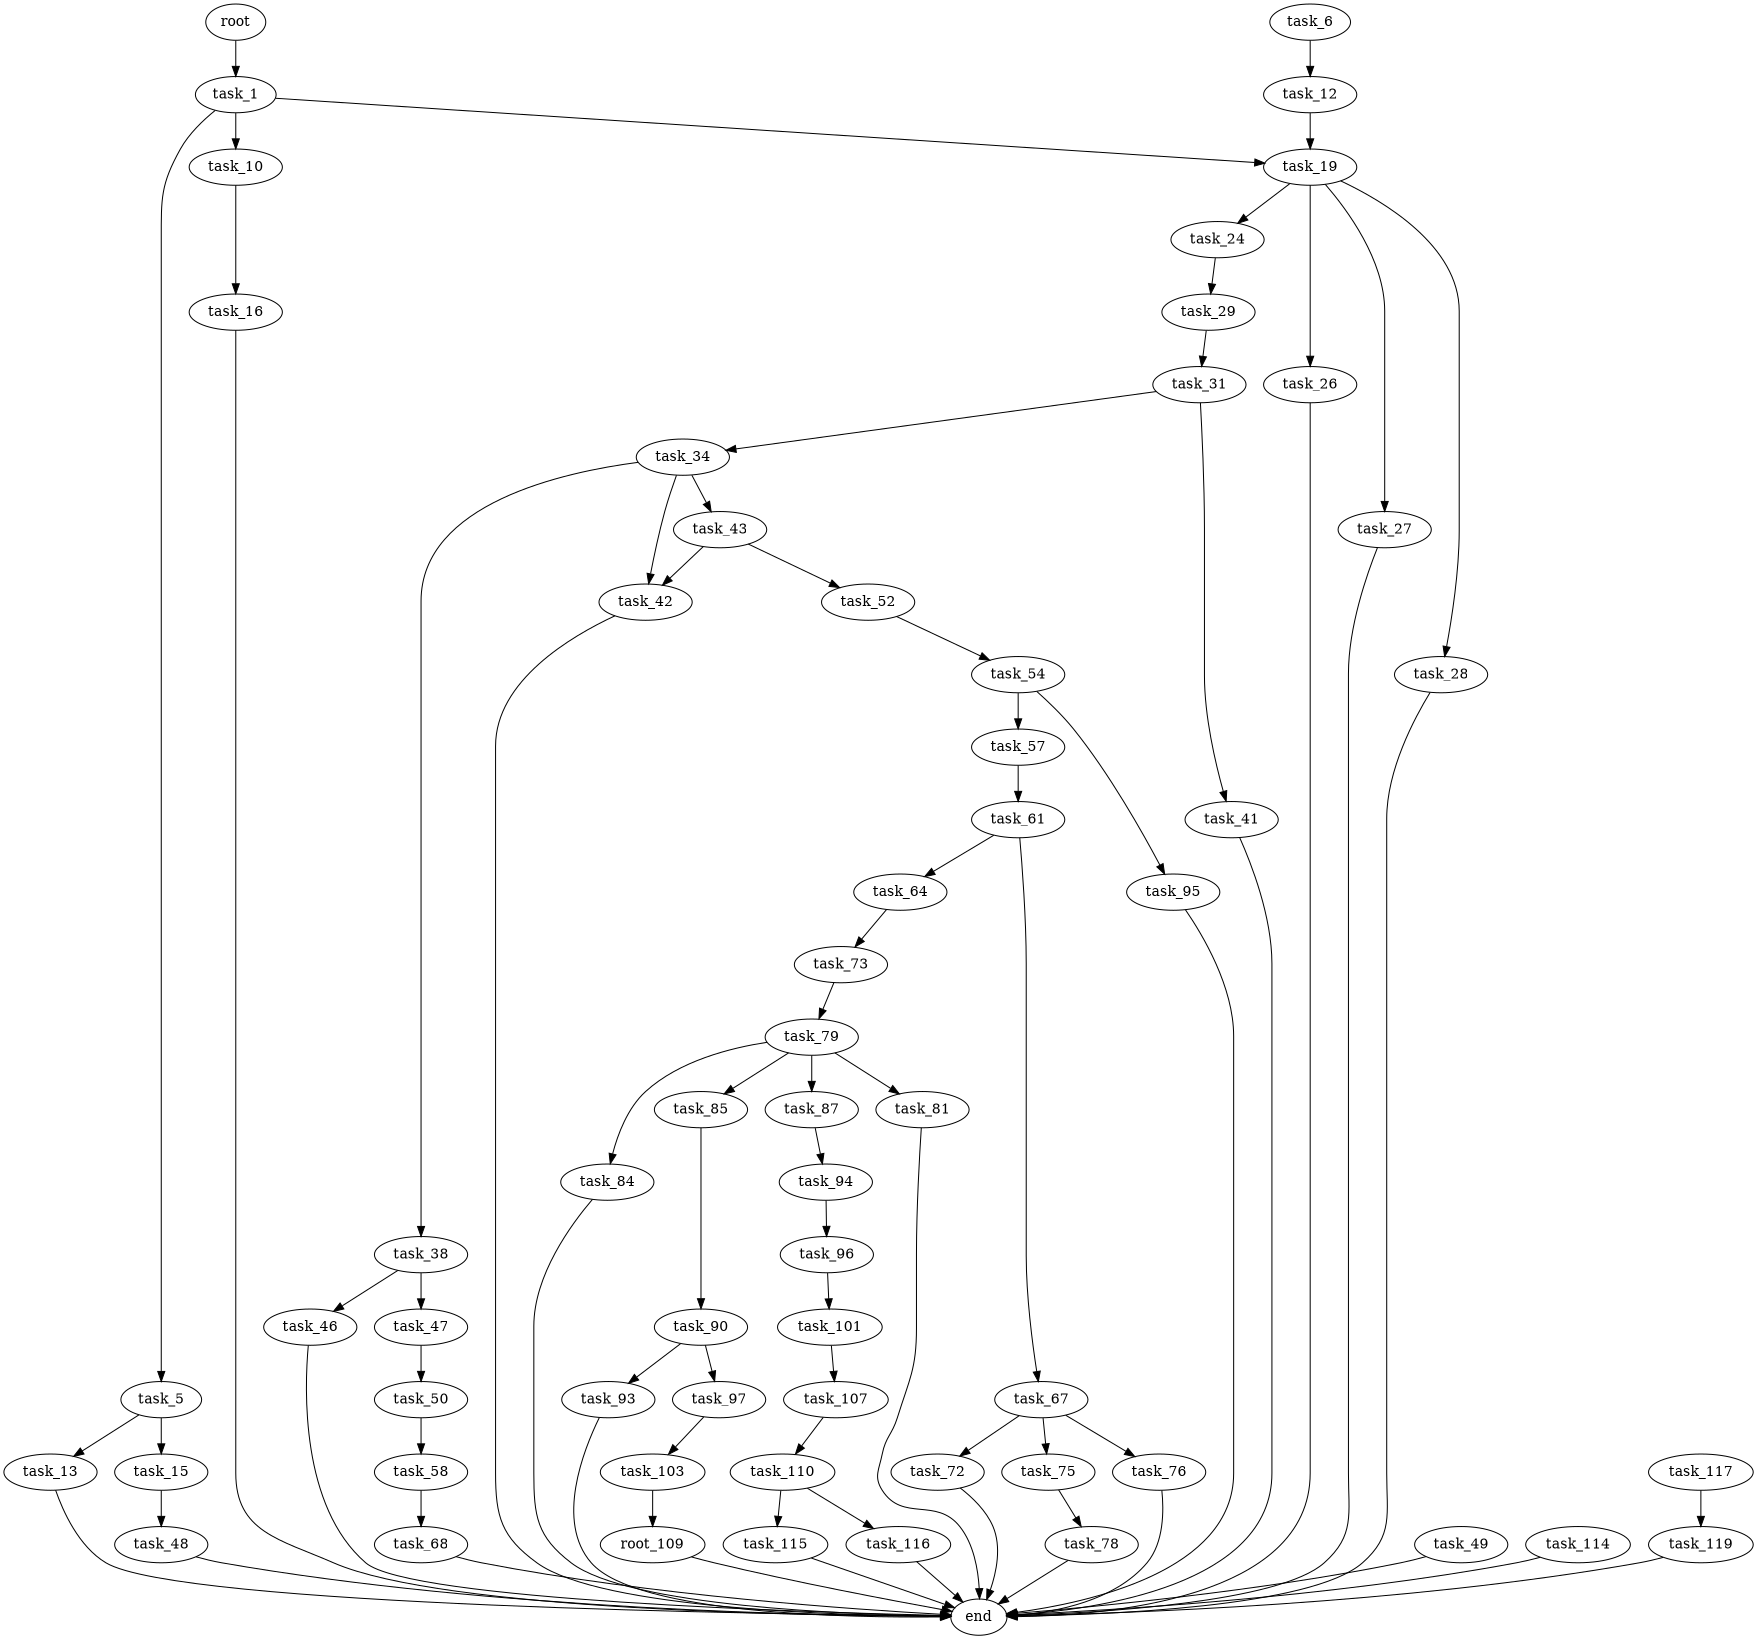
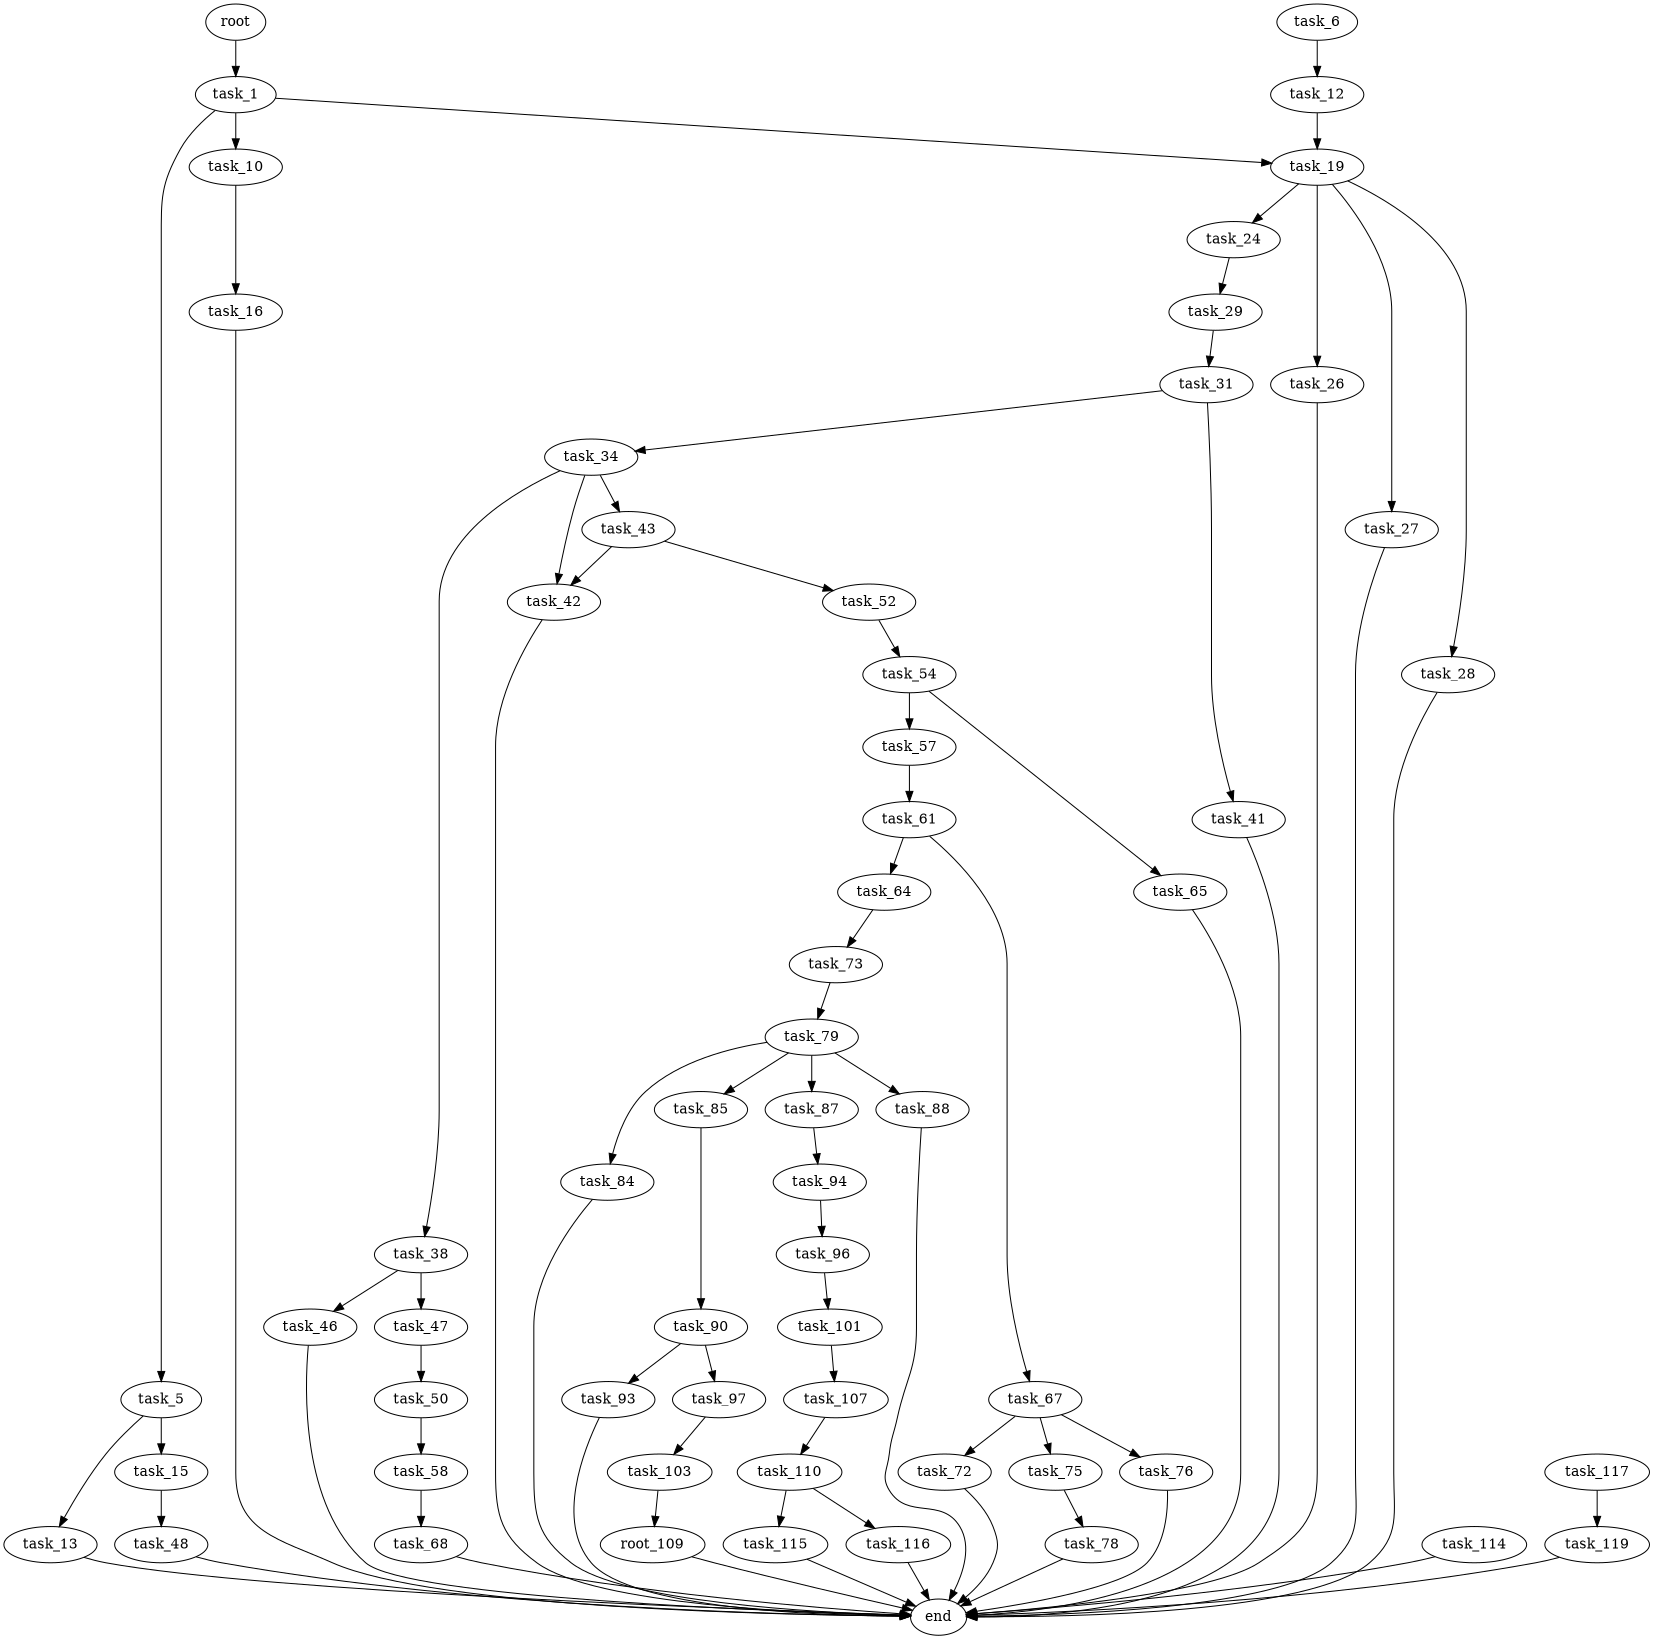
node "task_95": label "task_95" -> "task_65"
node "task_81": label "task_81" -> "task_88"
node "task_49": removed
